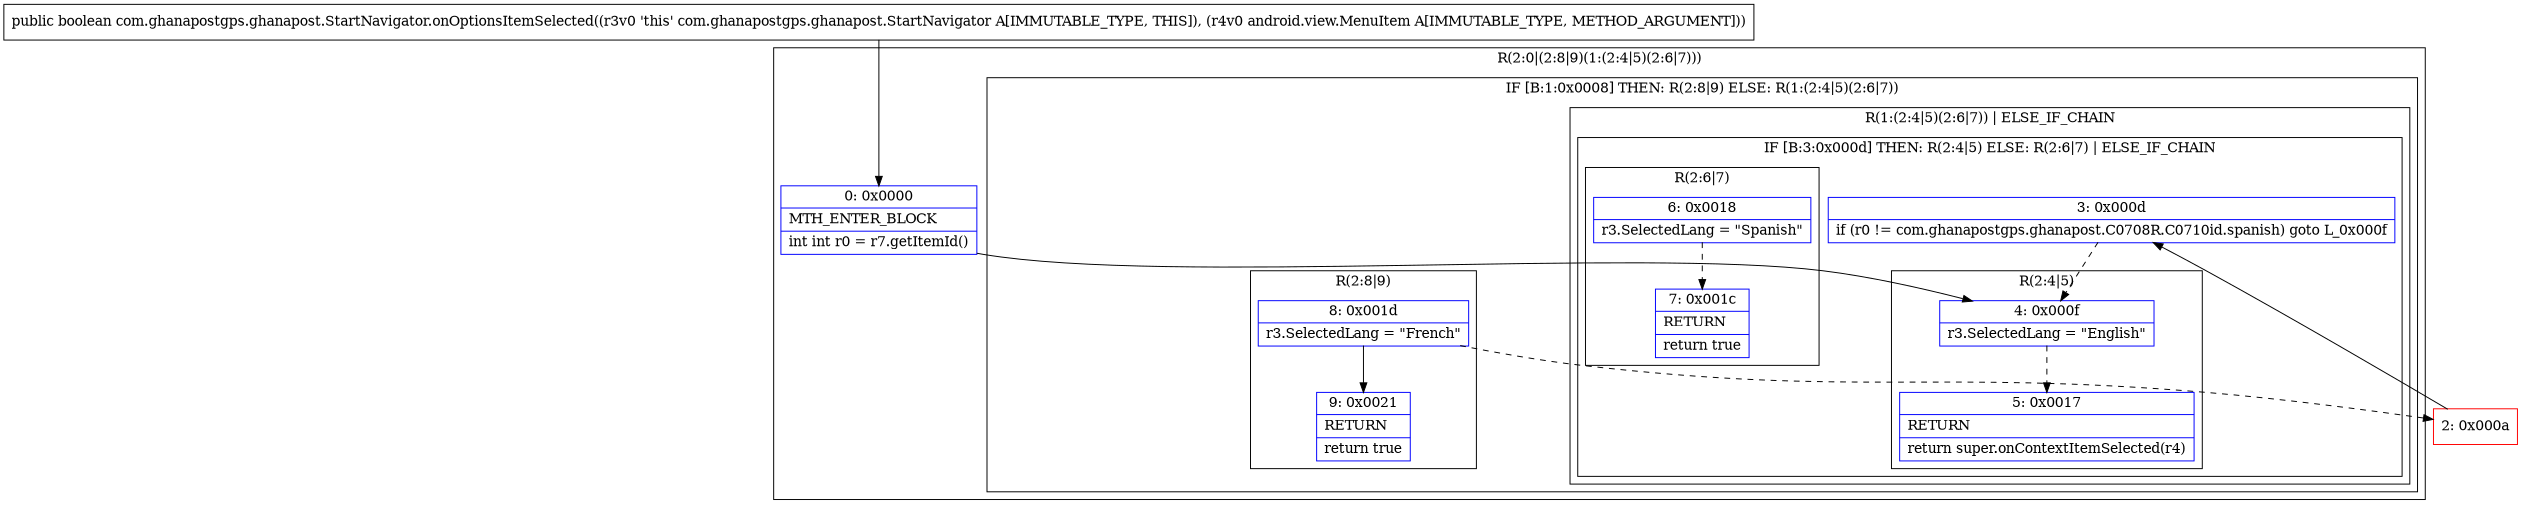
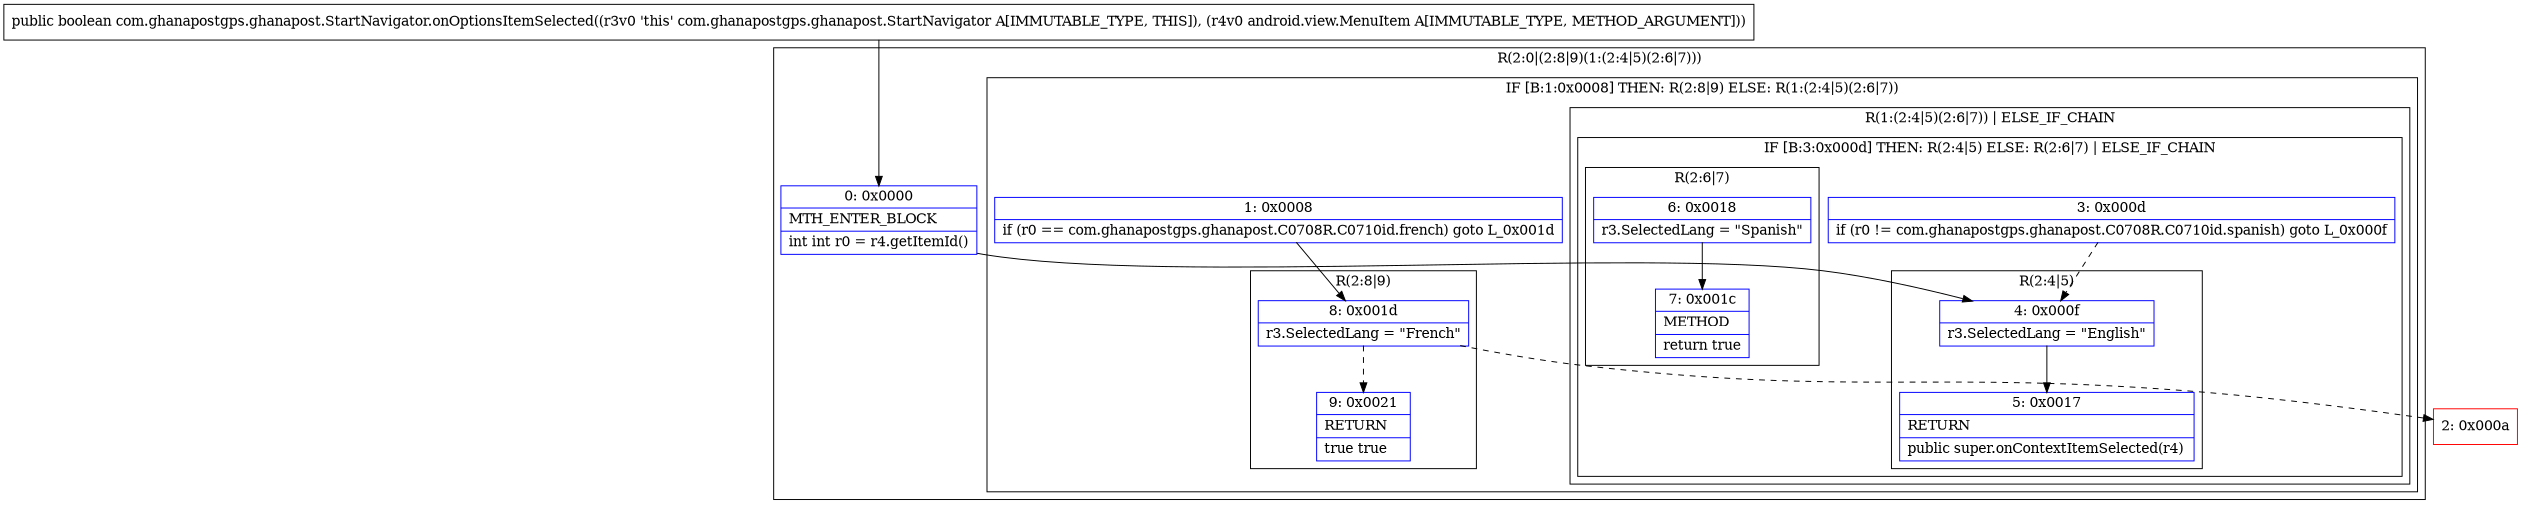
node "1: 0x0008": added
node "0: 0x0000": text "int int r0 = r7.getItemId()" -> "int int r0 = r4.getItemId()"
edge "6: 0x0018" -> "7: 0x001c": style dashed -> solid
node "7: 0x001c": text "RETURN" -> "METHOD"
edge "2: 0x000a" -> "3: 0x000d": removed
edge "8: 0x001d" -> "9: 0x0021": style solid -> dashed
edge "4: 0x000f" -> "5: 0x0017": style dashed -> solid
node "9: 0x0021": text "return true" -> "true true"
node "5: 0x0017": text "return super.onContextItemSelected(r4)" -> "public super.onContextItemSelected(r4)"
